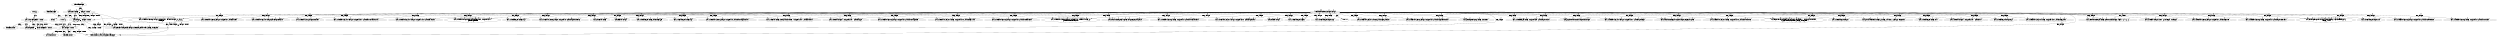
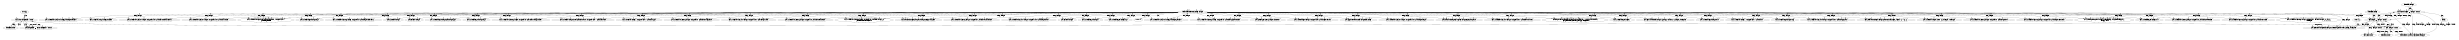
node "(Call,WriteBlobMSBLong(image,(unsigned int) pdb_info.seed))": removed
node "(Call,WriteBlobMSBShort(columns,pdb_image.y_anchor))": label "(Call,WriteBlobMSBShort(columns,pdb_image.y_anchor))" -> "(Call,WriteBlobMSBShort(image,pdb_image.y_anchor))"
edge "(Call,image != (Image *) NULL)" -> "(MethodReturn,static MagickBooleanType)": now "(Call,image != (Image *) NULL)" -> "(Call,time(NULL))"
edge "(Call,(Image *) NULL)" -> "(MethodReturn,static MagickBooleanType)": label "DDG: (Image *) NULL" -> "DDG: NULL"
